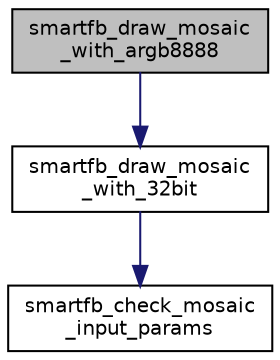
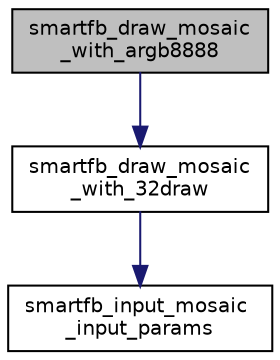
node "smartfb_draw_mosaic _with_32bit": label "smartfb_draw_mosaic _with_32bit" -> "smartfb_draw_mosaic _with_32draw"
node "smartfb_check_mosaic _input_params": label "smartfb_check_mosaic _input_params" -> "smartfb_input_mosaic _input_params"
